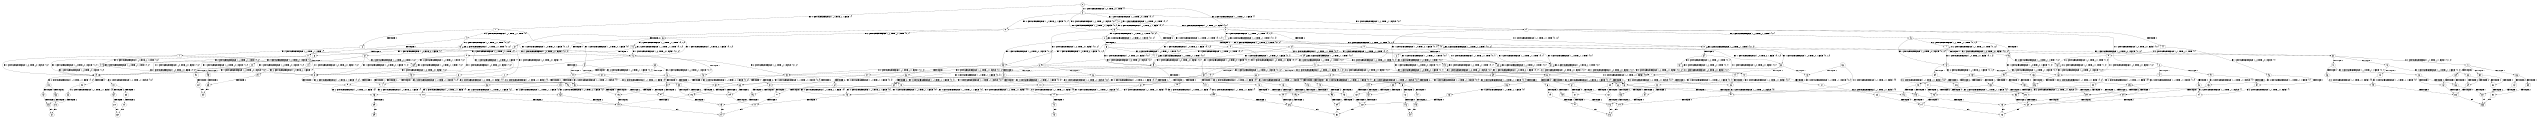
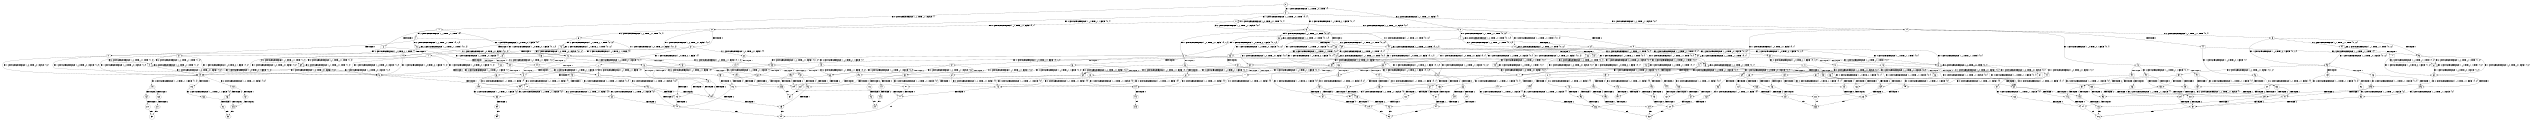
edge "12" -> "35": added, label "EX !1 !ATOMIC_EXCH_BRANCH (1, +0, TRUE, +0, 1, FALSE) !{0, 1}"
